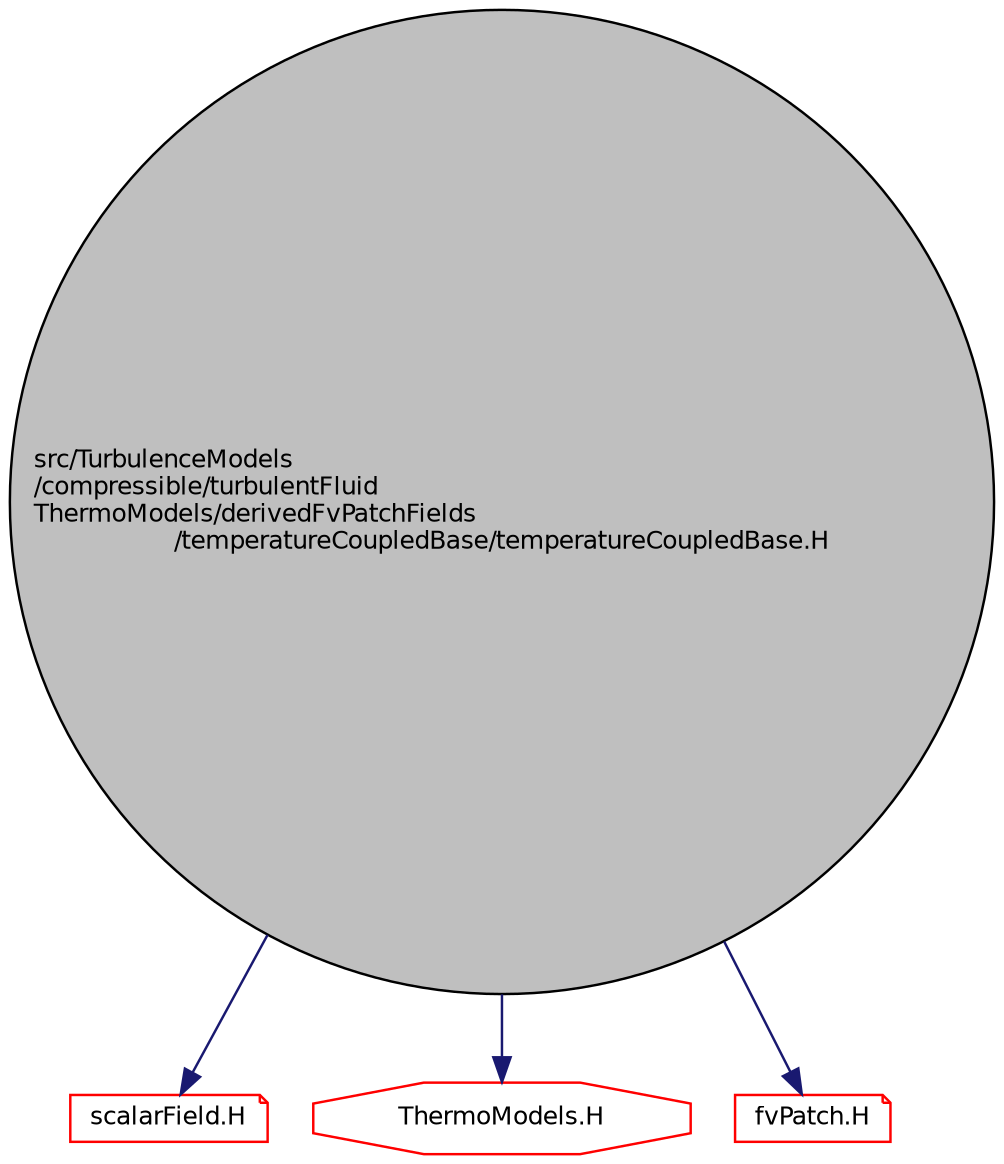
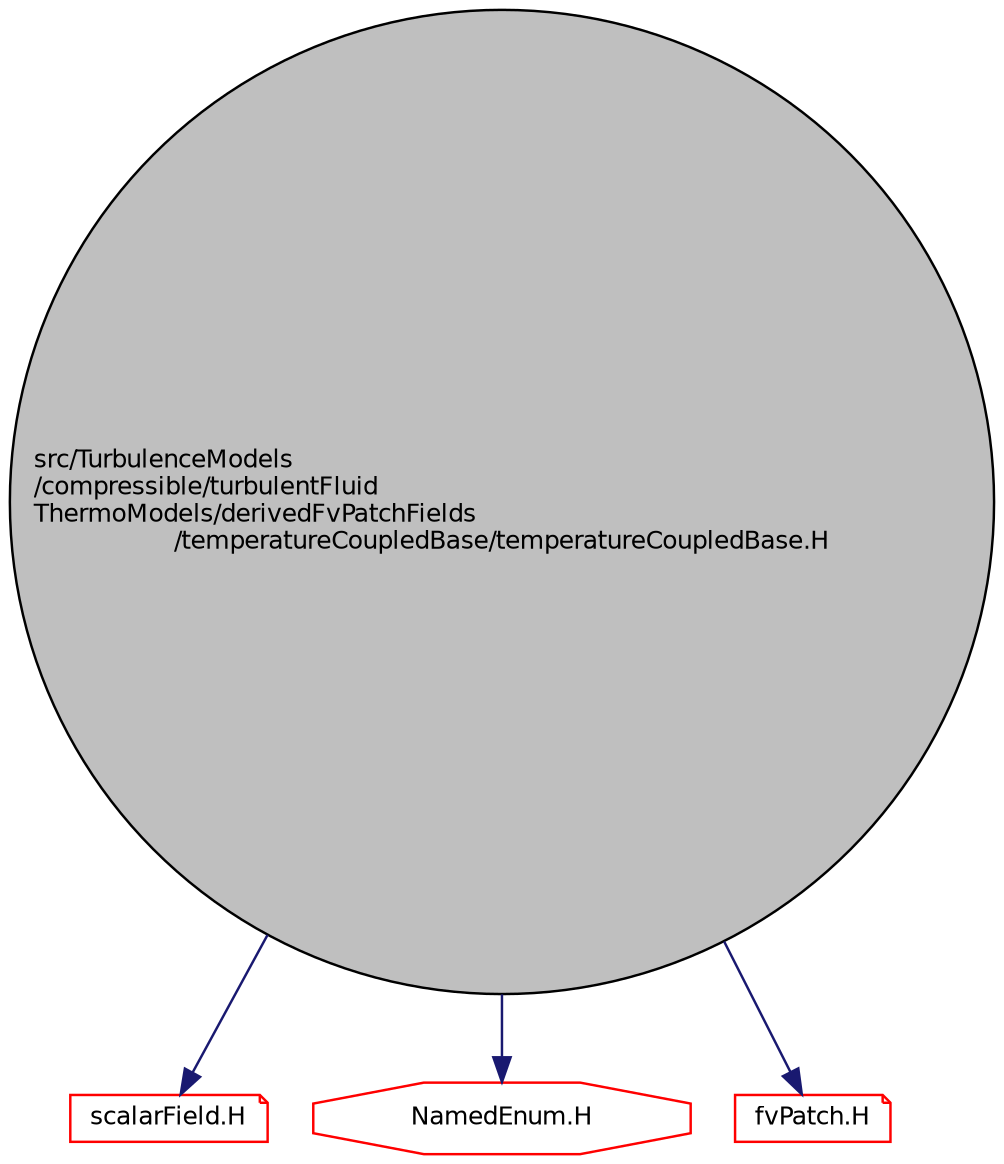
node "ThermoModels.H": label "ThermoModels.H" -> "NamedEnum.H"
